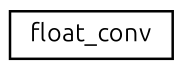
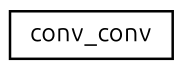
node "float_conv": label "float_conv" -> "conv_conv"
